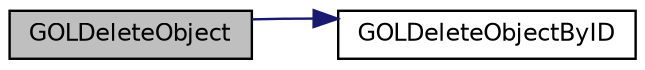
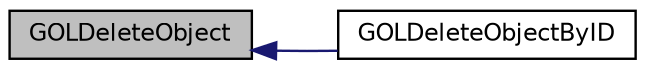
edge "GOLDeleteObject" -> "GOLDeleteObjectByID": reversed
